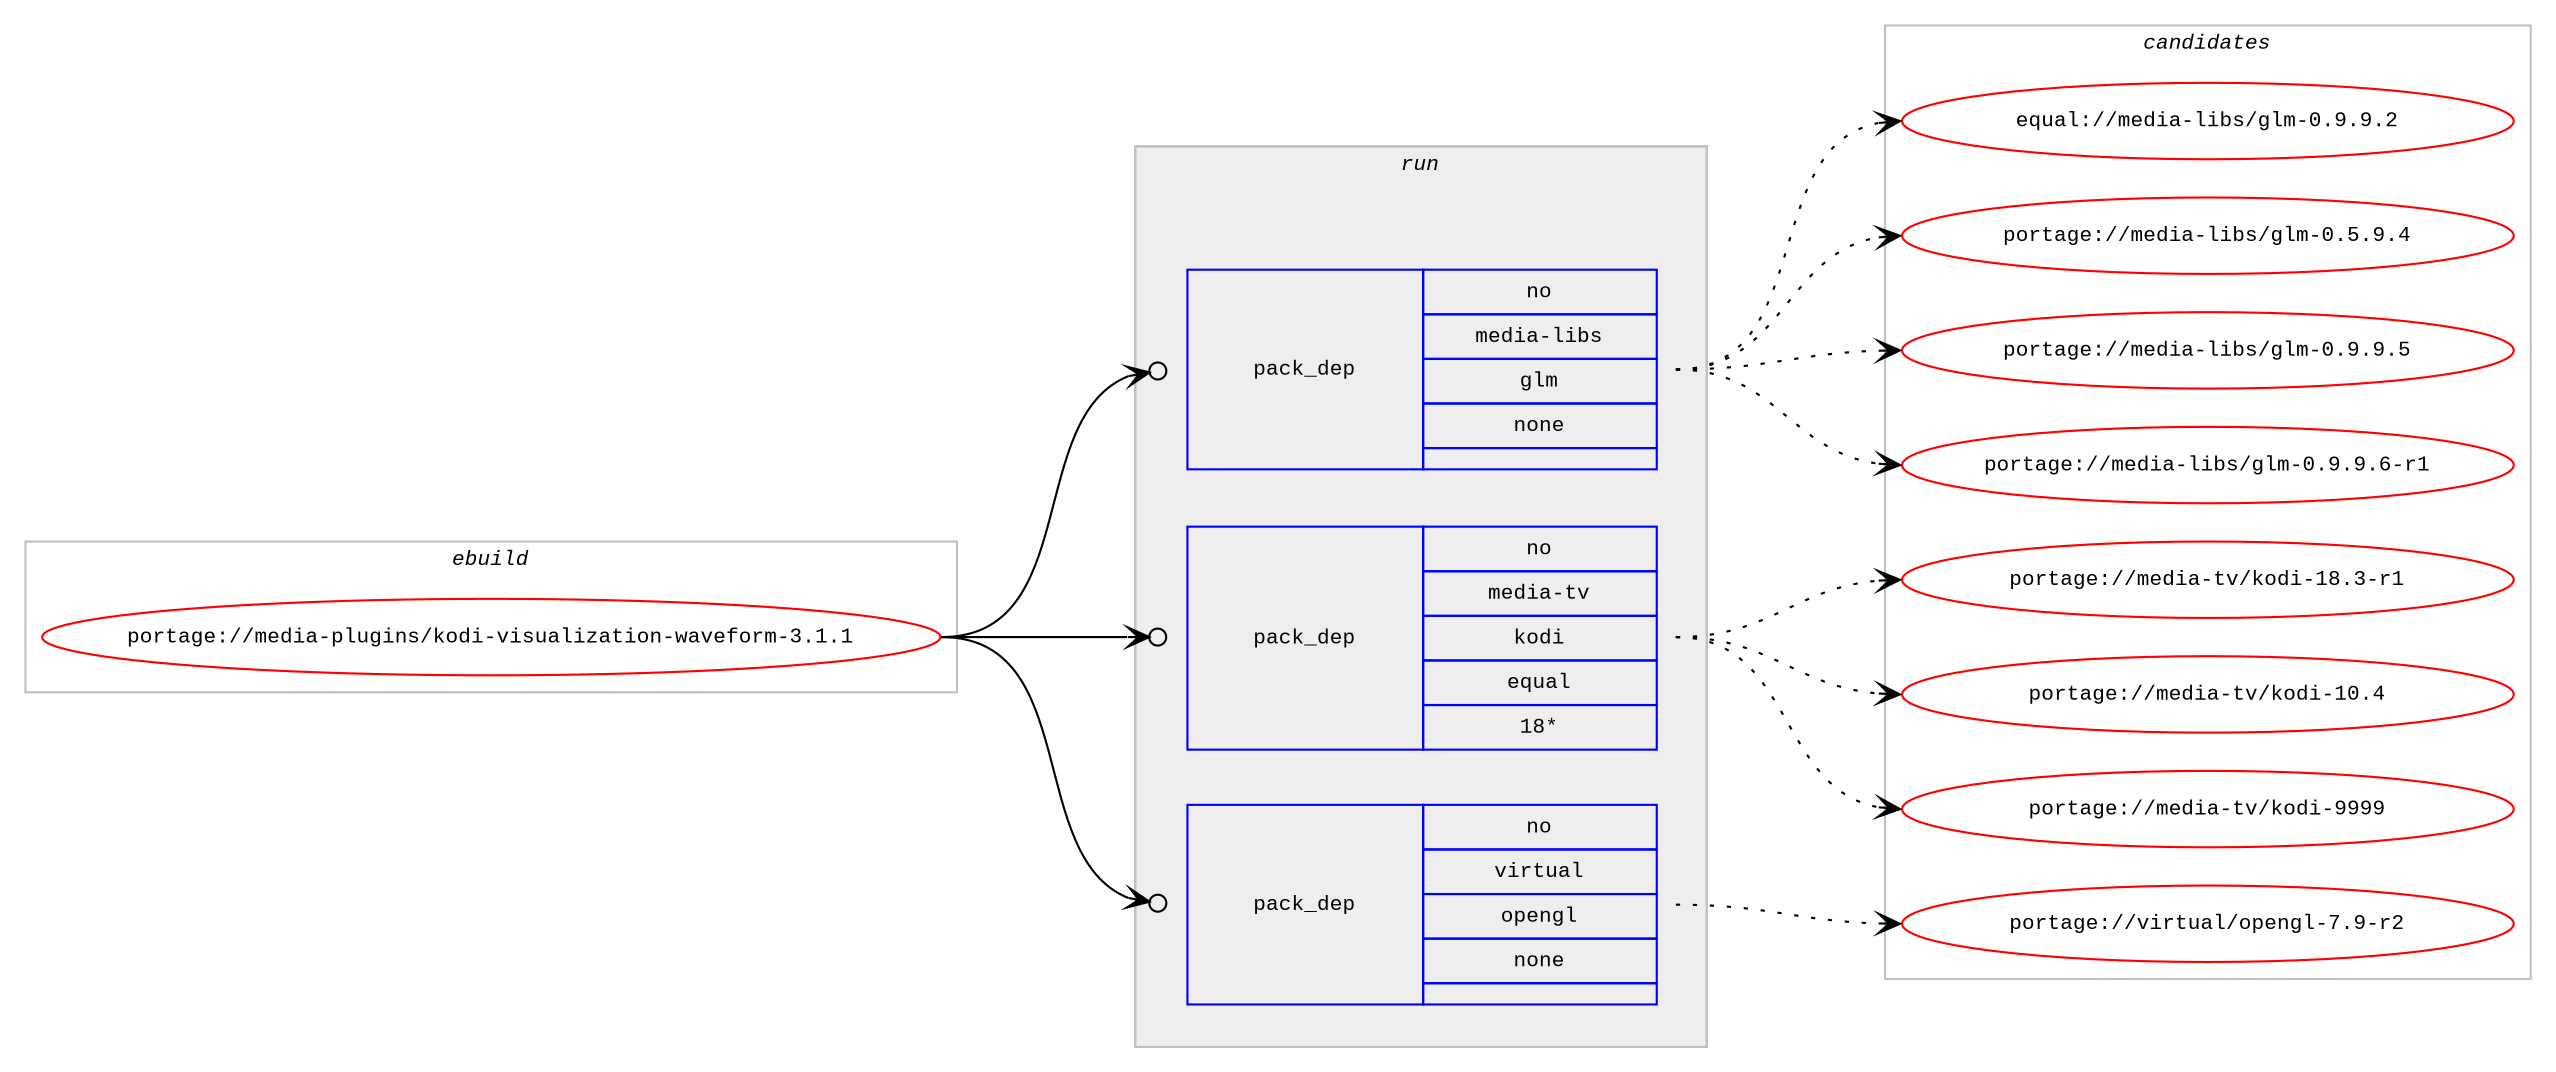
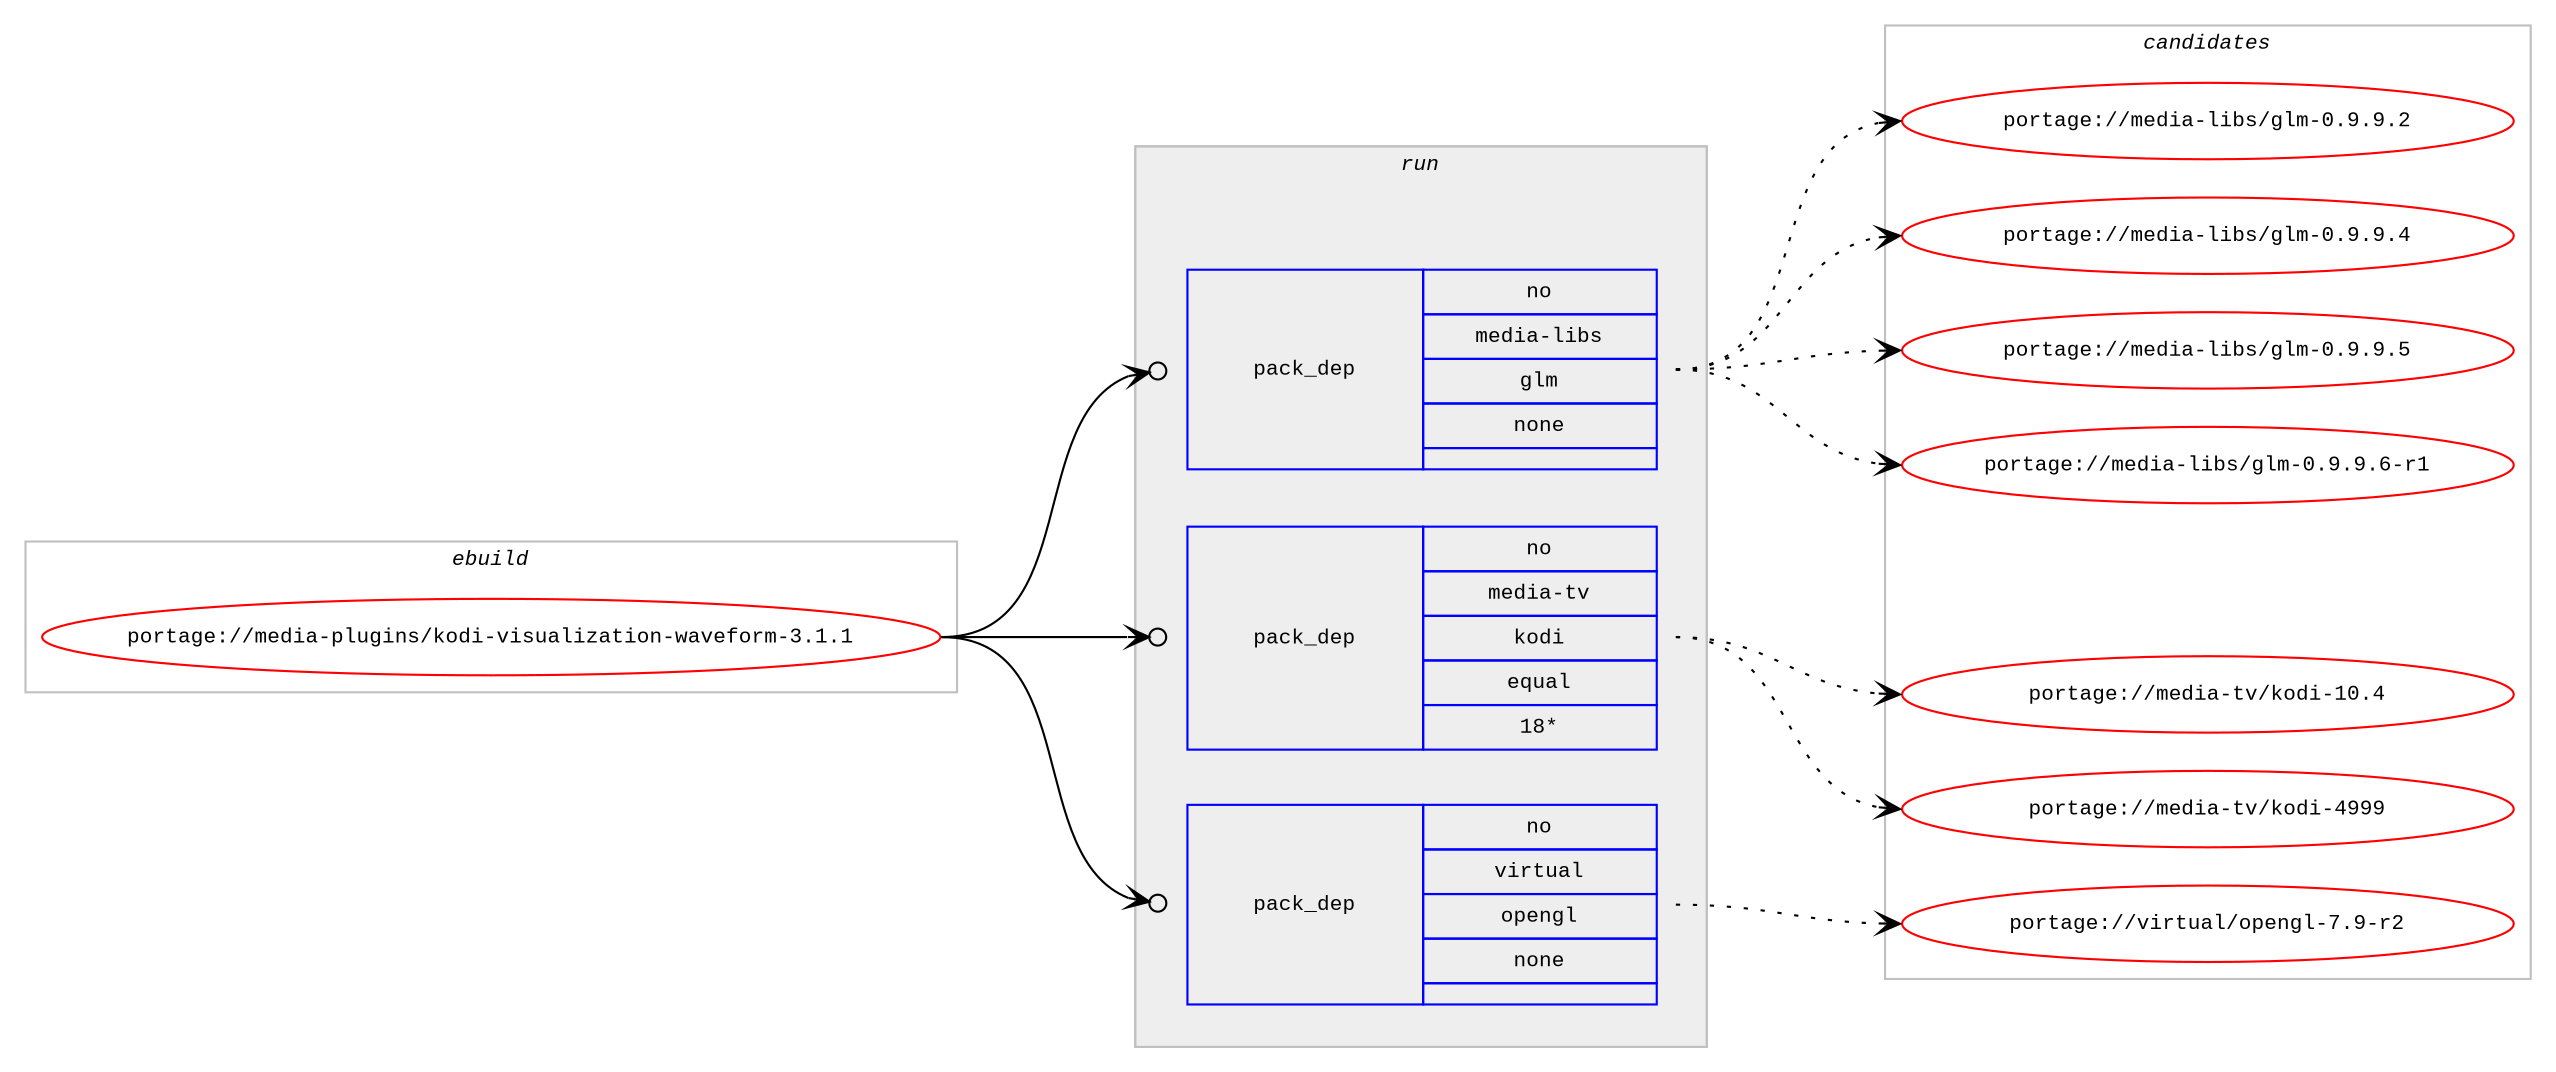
node "equal://media-libs/glm-0.9.9.2": label "equal://media-libs/glm-0.9.9.2" -> "portage://media-libs/glm-0.9.9.2"
node "portage://media-libs/glm-0.5.9.4": label "portage://media-libs/glm-0.5.9.4" -> "portage://media-libs/glm-0.9.9.4"
node "portage://media-tv/kodi-18.3-r1": removed
node "portage://media-tv/kodi-9999": label "portage://media-tv/kodi-9999" -> "portage://media-tv/kodi-4999"
